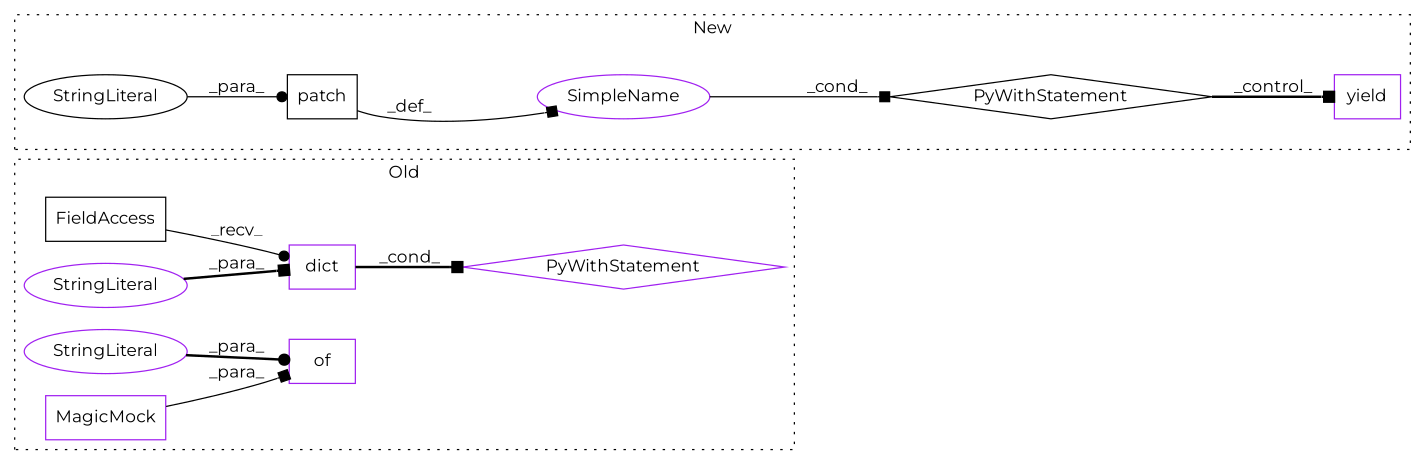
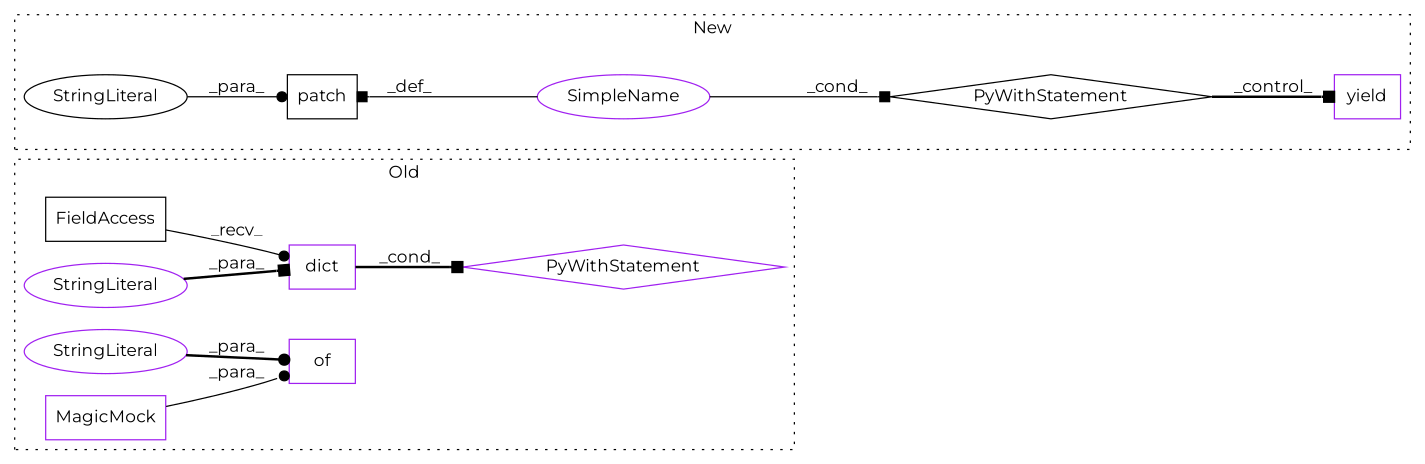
edge "patch" -> "SimpleName": reversed
edge "MagicMock" -> "of": arrowhead box -> dot
